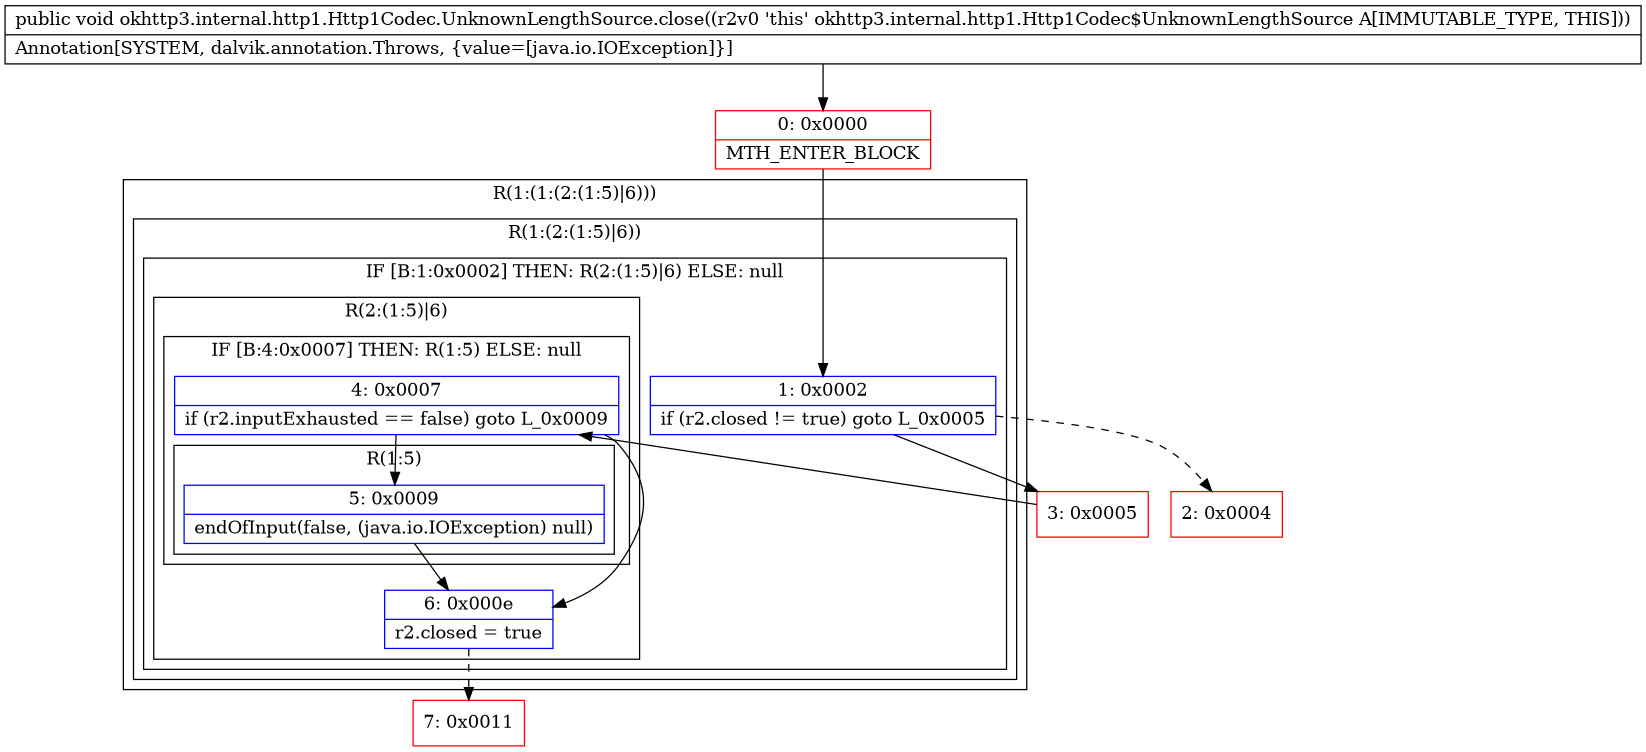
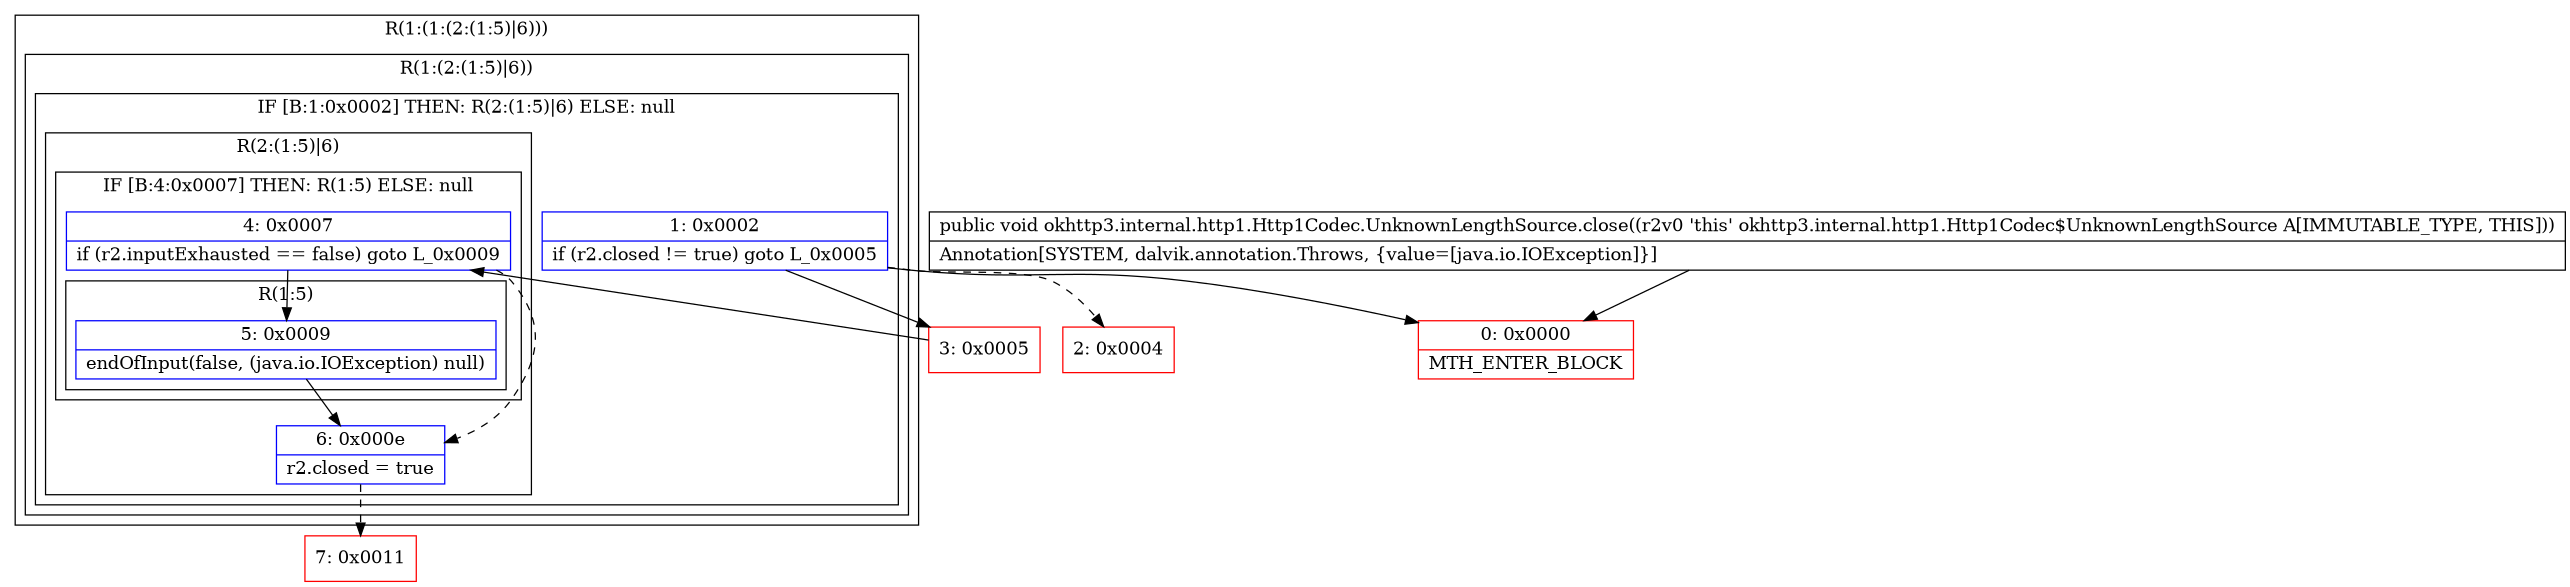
edge "0: 0x0000" -> "1: 0x0002": reversed
edge "4: 0x0007" -> "6: 0x000e": style solid -> dashed
